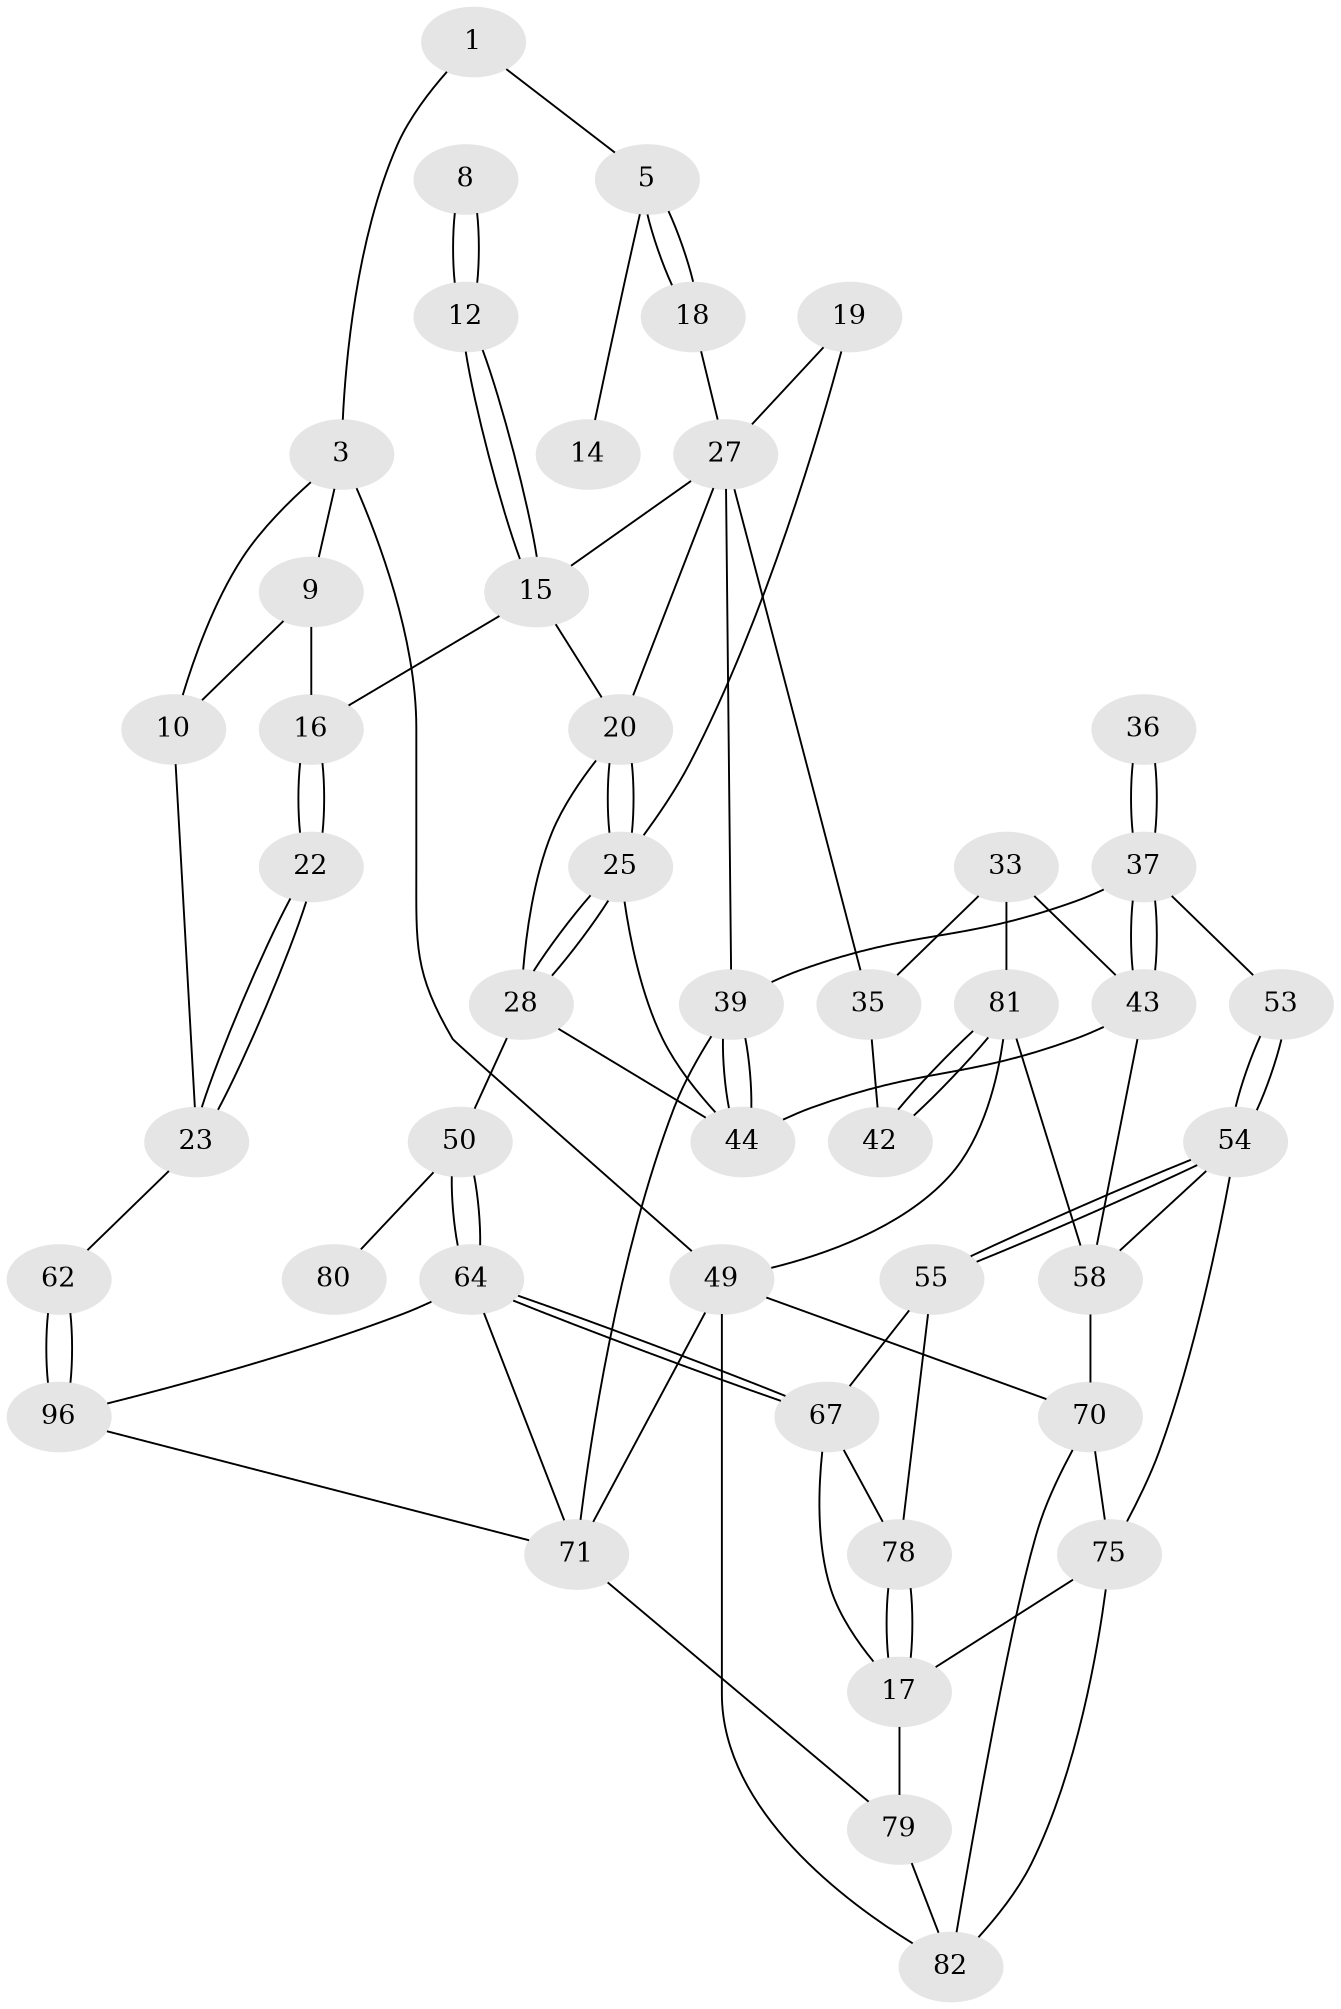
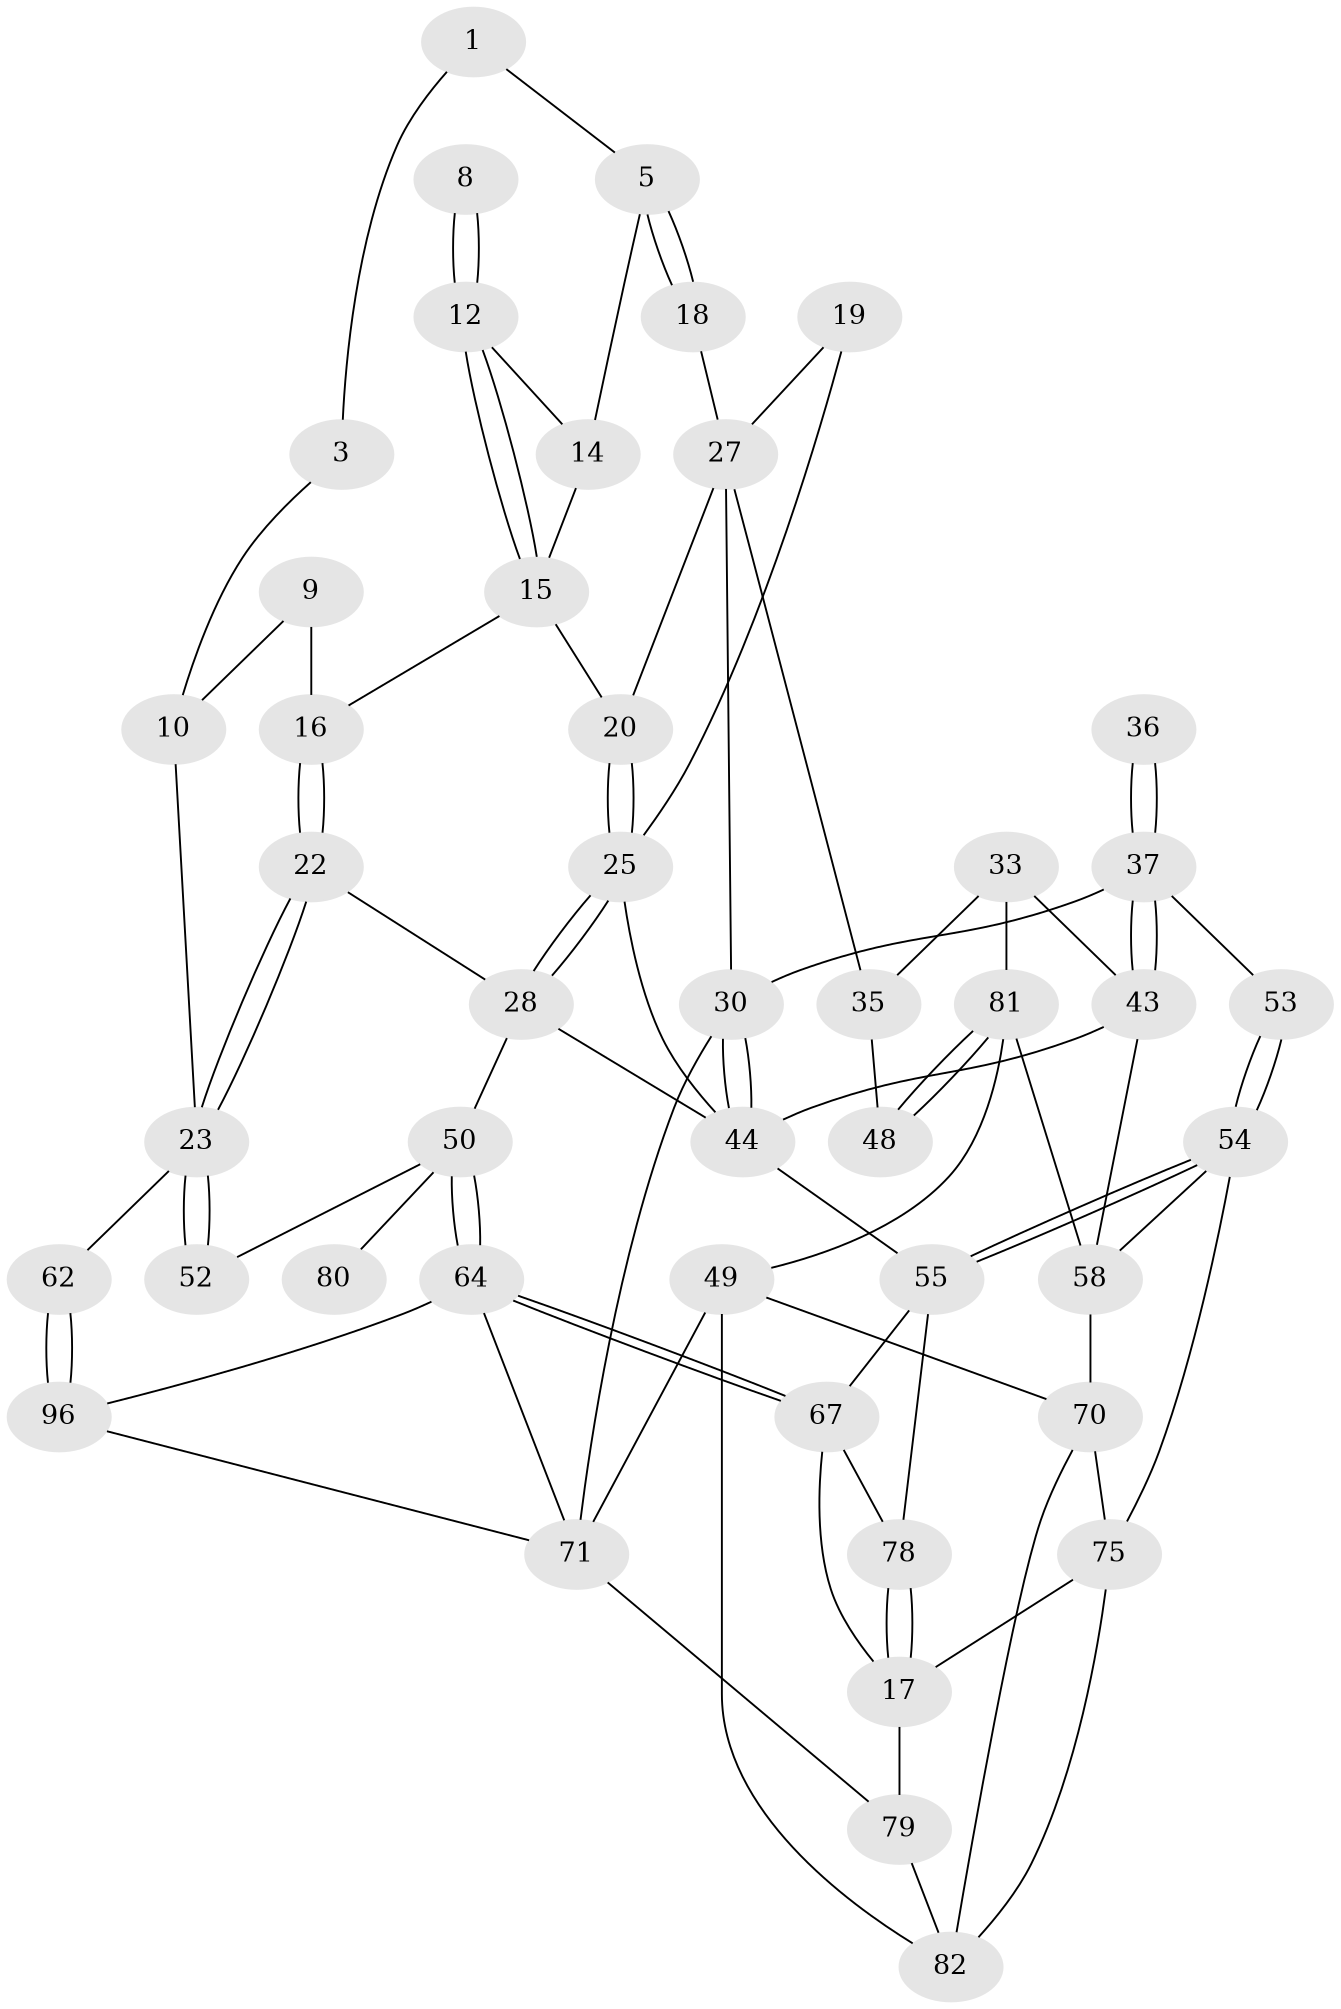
edge "12" -- "14": added
edge "3" -- "9": removed
edge "27" -- "15": now "14" -- "15"
edge "20" -- "28": now "22" -- "28"
edge "3" -- "49": removed
node "39": label "39" -> "30"
node "42": label "42" -> "48"
edge "44" -- "55": added
node "52": added
